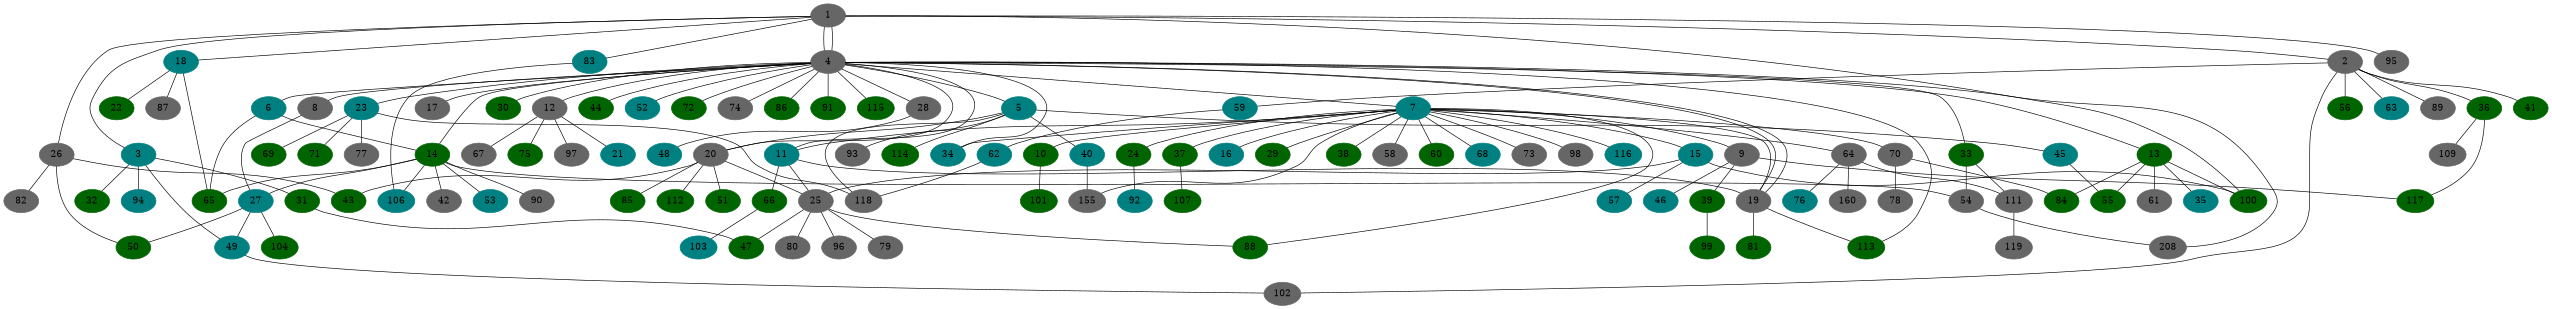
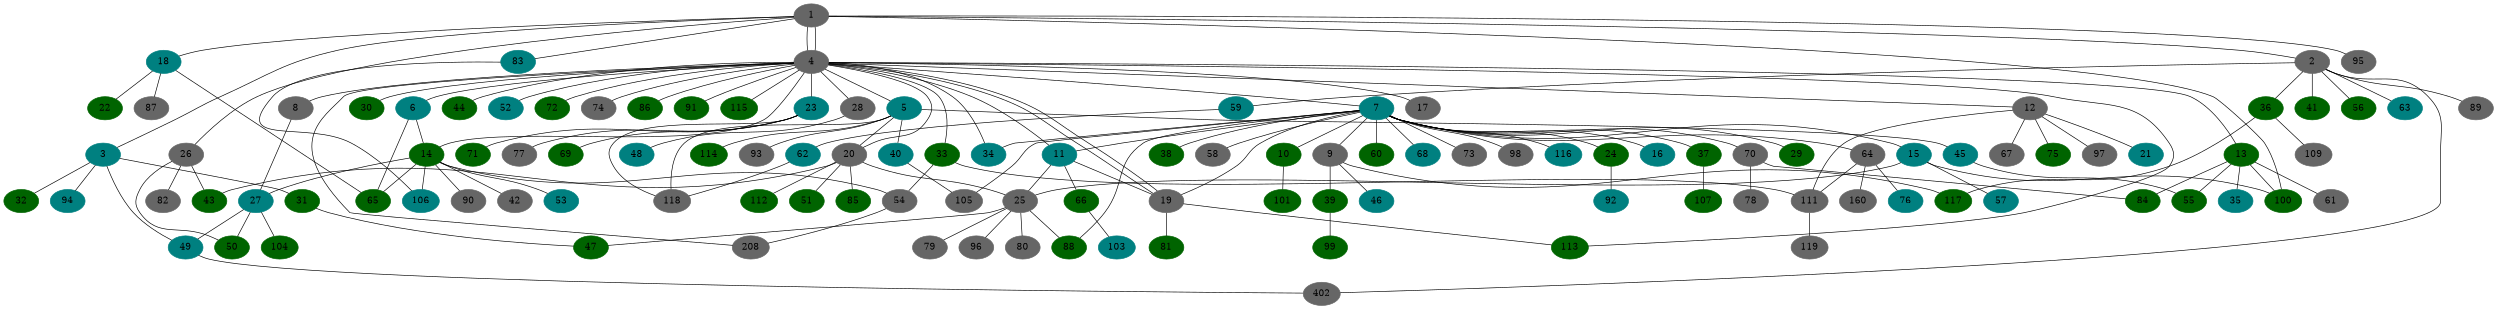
edge "12" -- "111": added
node "155": label "155" -> "105"
node "102": label "102" -> "402"
